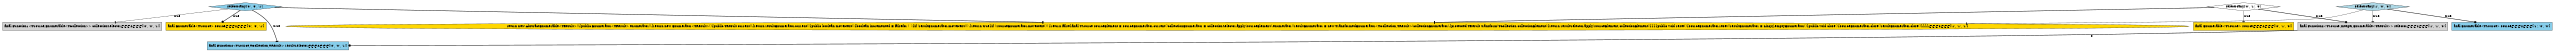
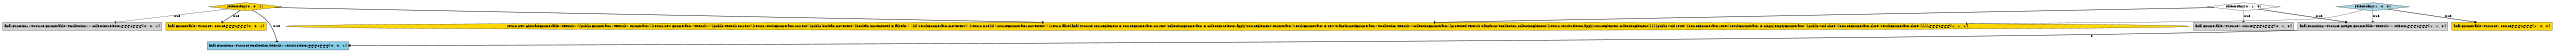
node "selectMany['0', '0', '1']": fillcolor skyblue -> gold
edge "selectMany['0', '0', '1']" -> "final Enumerable<TSource> source@@@2@@@['0', '0', '1']": arrowhead dot -> tee
node "final Enumerable<TSource> source@@@2@@@['0', '1', '0']": fillcolor gold -> lightgrey
node "final Enumerable<TSource> source@@@2@@@['1', '0', '0']": fillcolor skyblue -> gold
